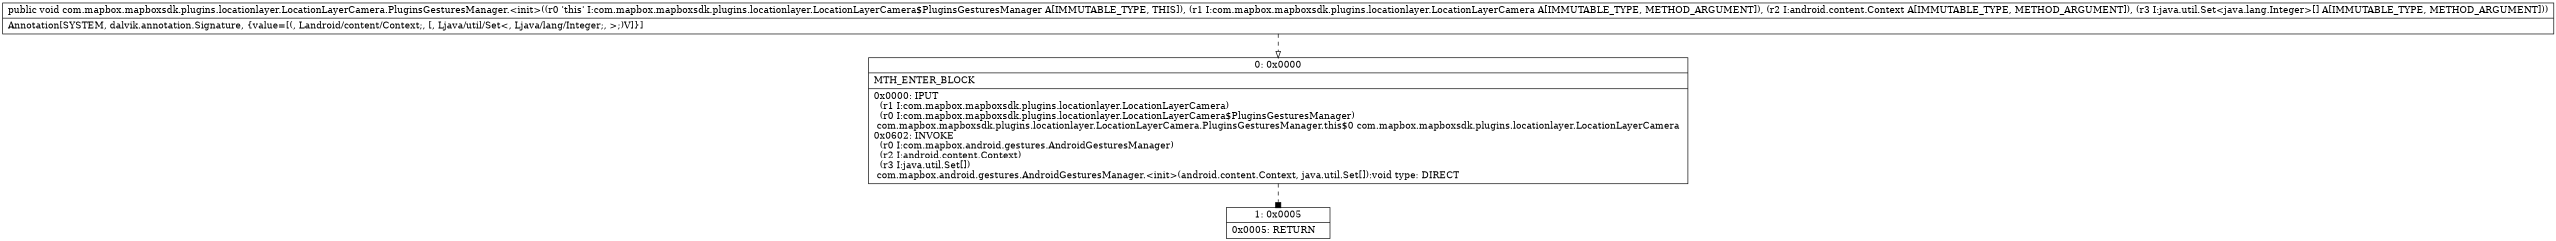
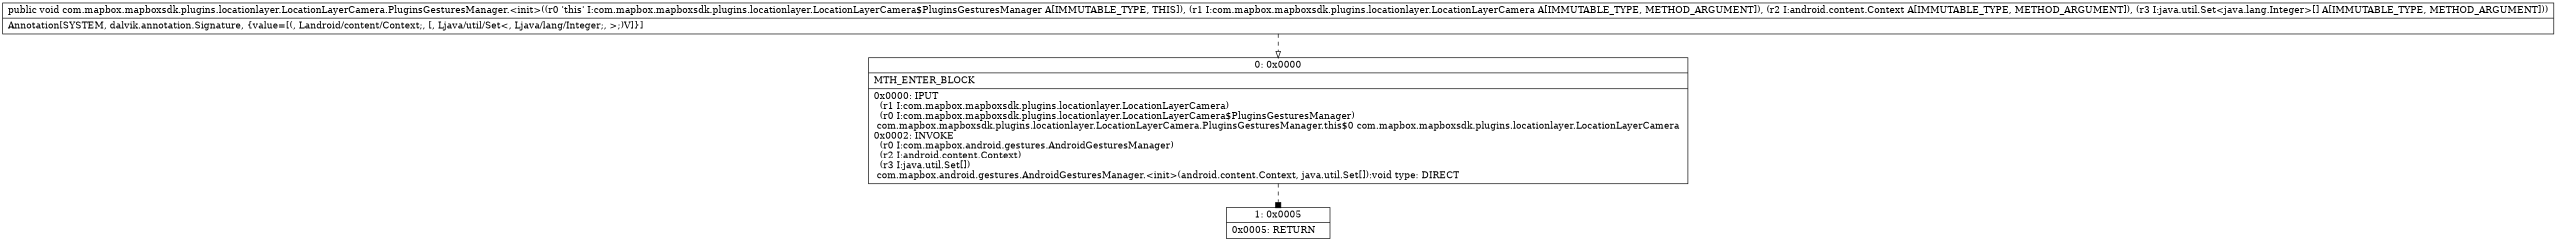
node "0: 0x0000": text "0x0602: INVOKE" -> "0x0002: INVOKE"
